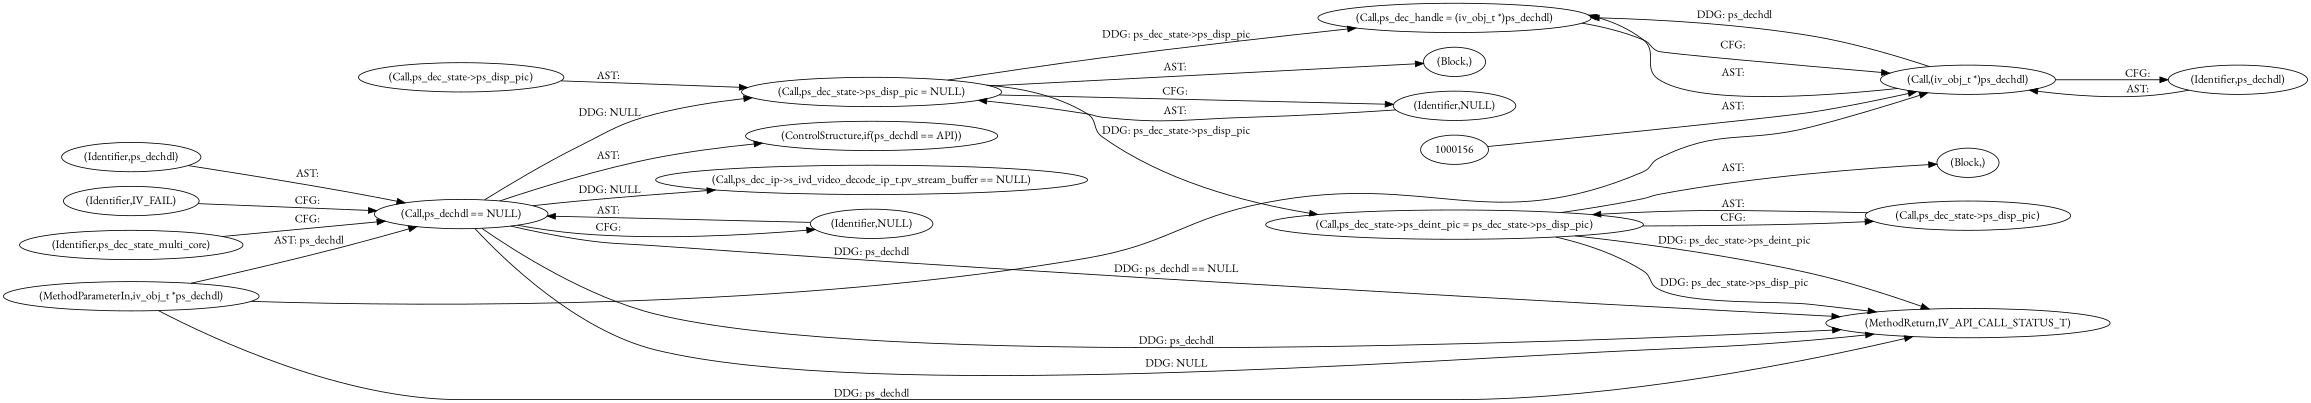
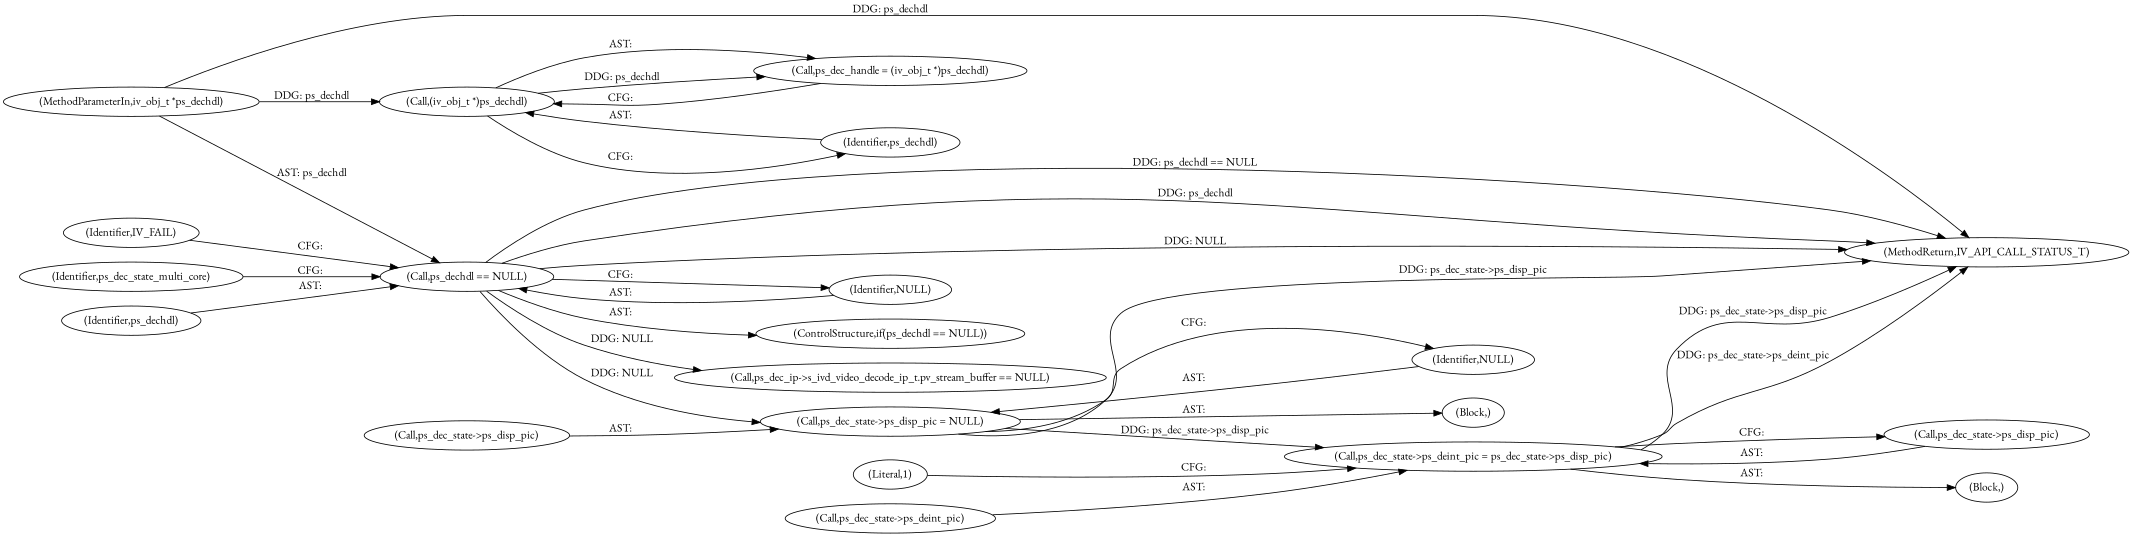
edge "(Call,ps_dec_state->ps_disp_pic = NULL)" -> "(Call,ps_dec_handle = (iv_obj_t *)ps_dechdl)": now "(Call,ps_dec_state->ps_disp_pic = NULL)" -> "(MethodReturn,IV_API_CALL_STATUS_T)"
node "(ControlStructure,if(ps_dechdl == API))": label "(ControlStructure,if(ps_dechdl == API))" -> "(ControlStructure,if(ps_dechdl == NULL))"
node "1000156": removed
node "(Literal,1)": added
node "(Call,ps_dec_state->ps_deint_pic)": added
